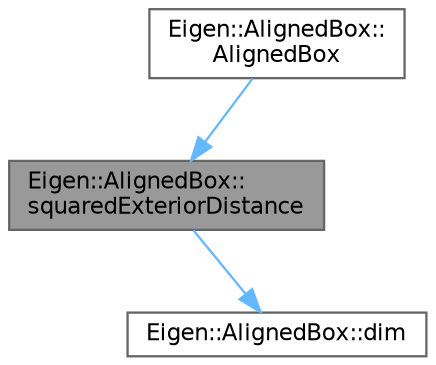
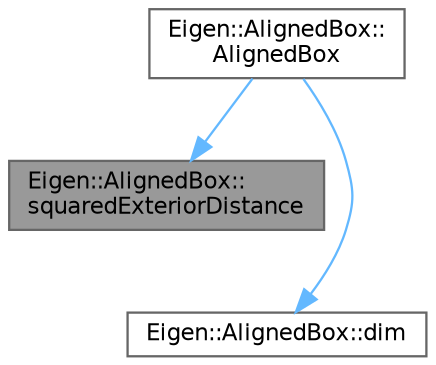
edge "Eigen::AlignedBox:: squaredExteriorDistance" -> "Eigen::AlignedBox::dim": now "Eigen::AlignedBox:: AlignedBox" -> "Eigen::AlignedBox::dim"
